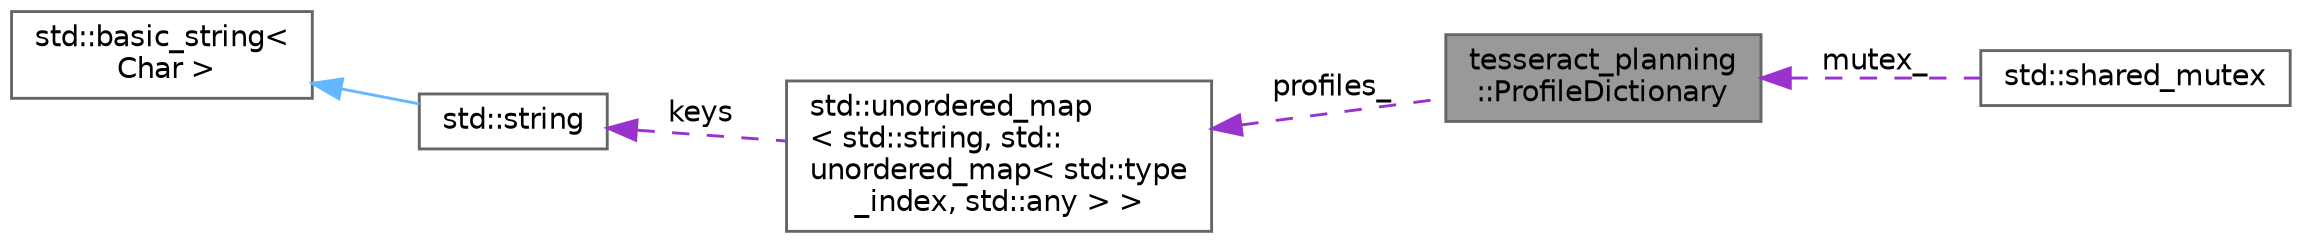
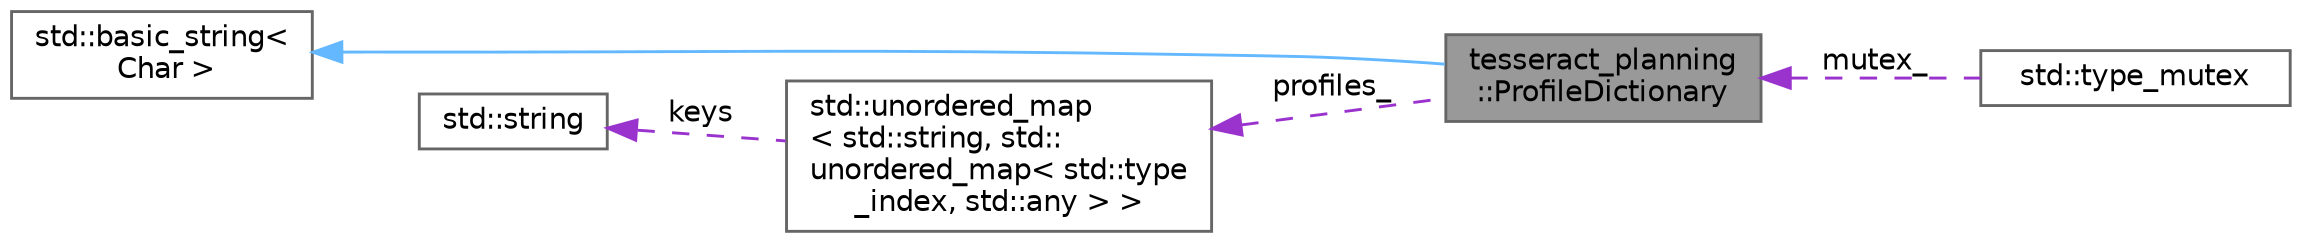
node "std::shared_mutex": label "std::shared_mutex" -> "std::type_mutex"
edge "std::string" -> "std::basic_string< Char >": now "tesseract_planning ::ProfileDictionary" -> "std::basic_string< Char >"
